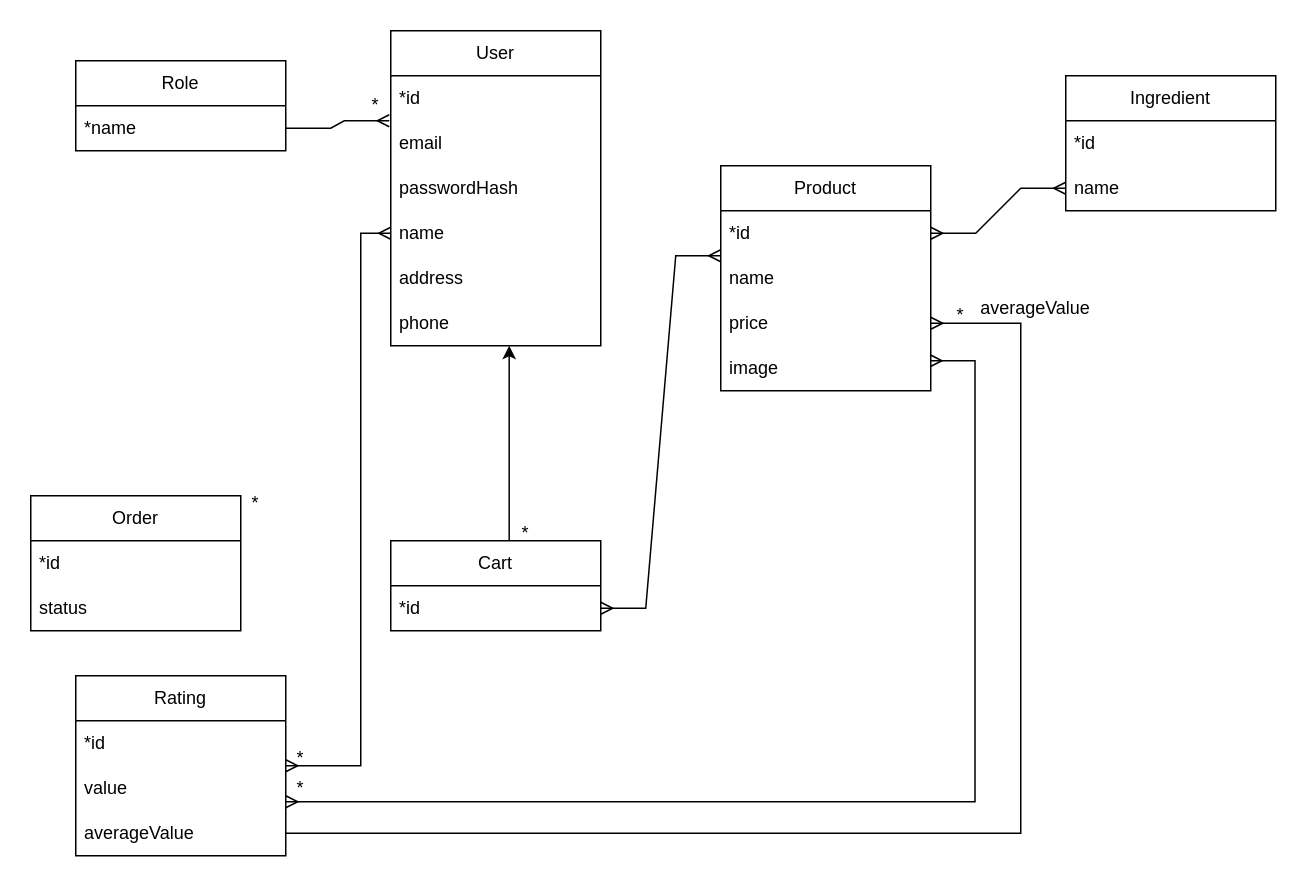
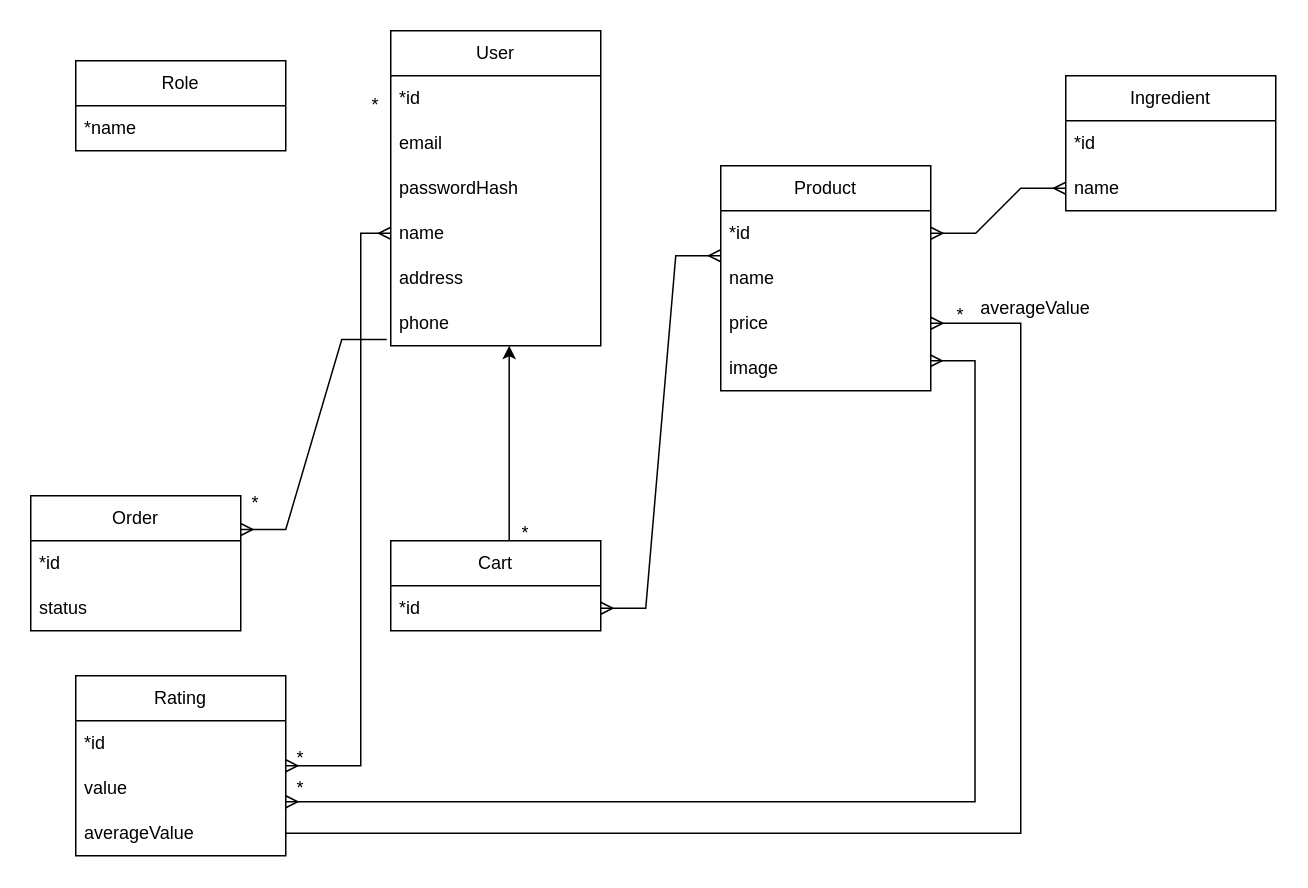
edge "*name" -> "email": removed
edge "phone" -> "Order": added
